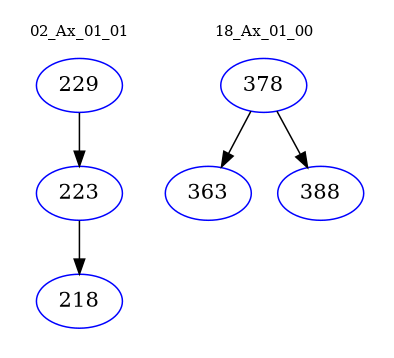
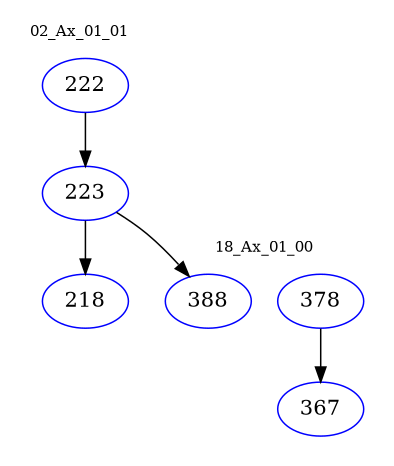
node "229": label "229" -> "222"
edge "378" -> "388": now "223" -> "388"
node "363": label "363" -> "367"
